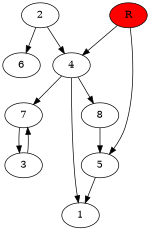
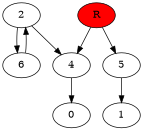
edge "6" -> "2": added
node "7": label "7" -> "0"
node "8": removed
edge "4" -> "1": removed
node "3": removed
